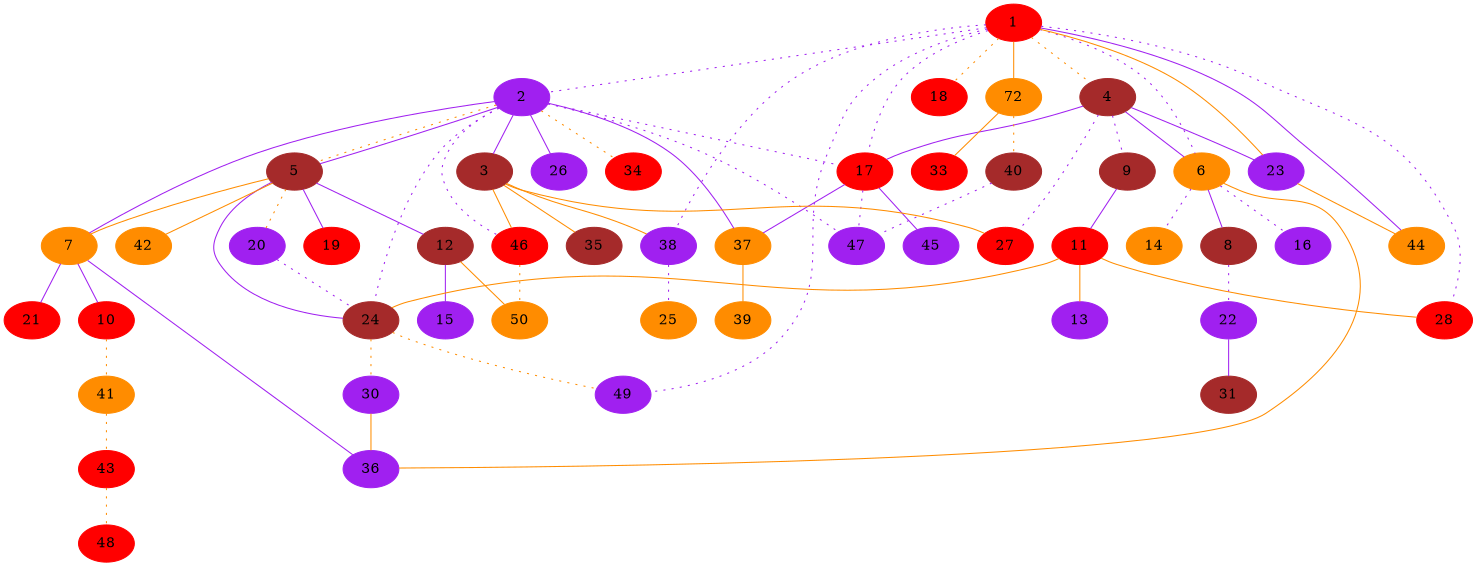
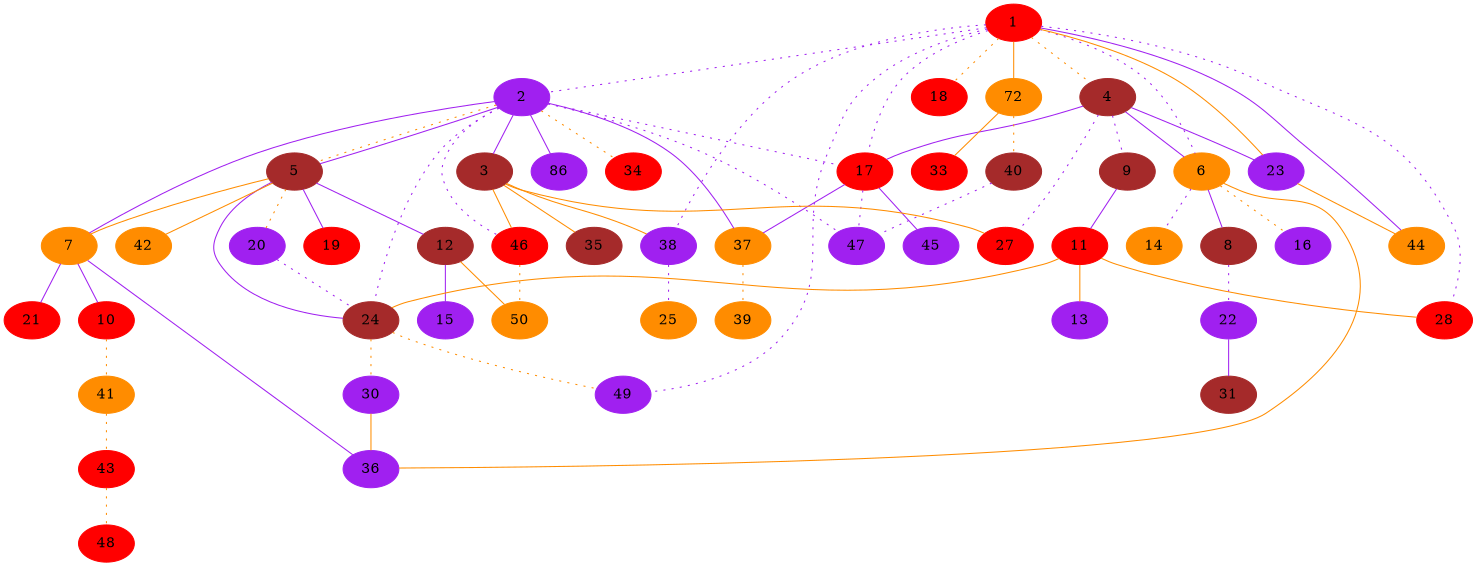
node "26": label "26" -> "86"
edge "6" -- "16": color purple -> darkorange
edge "37" -- "39": style solid -> dotted
